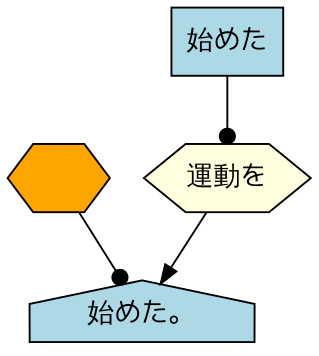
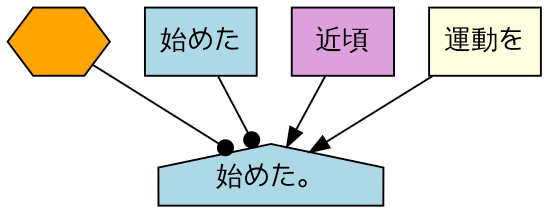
node "近頃": added
edge "始めた" -> "運動を": now "始めた" -> "始めた。"
node "運動を": shape hexagon -> box
